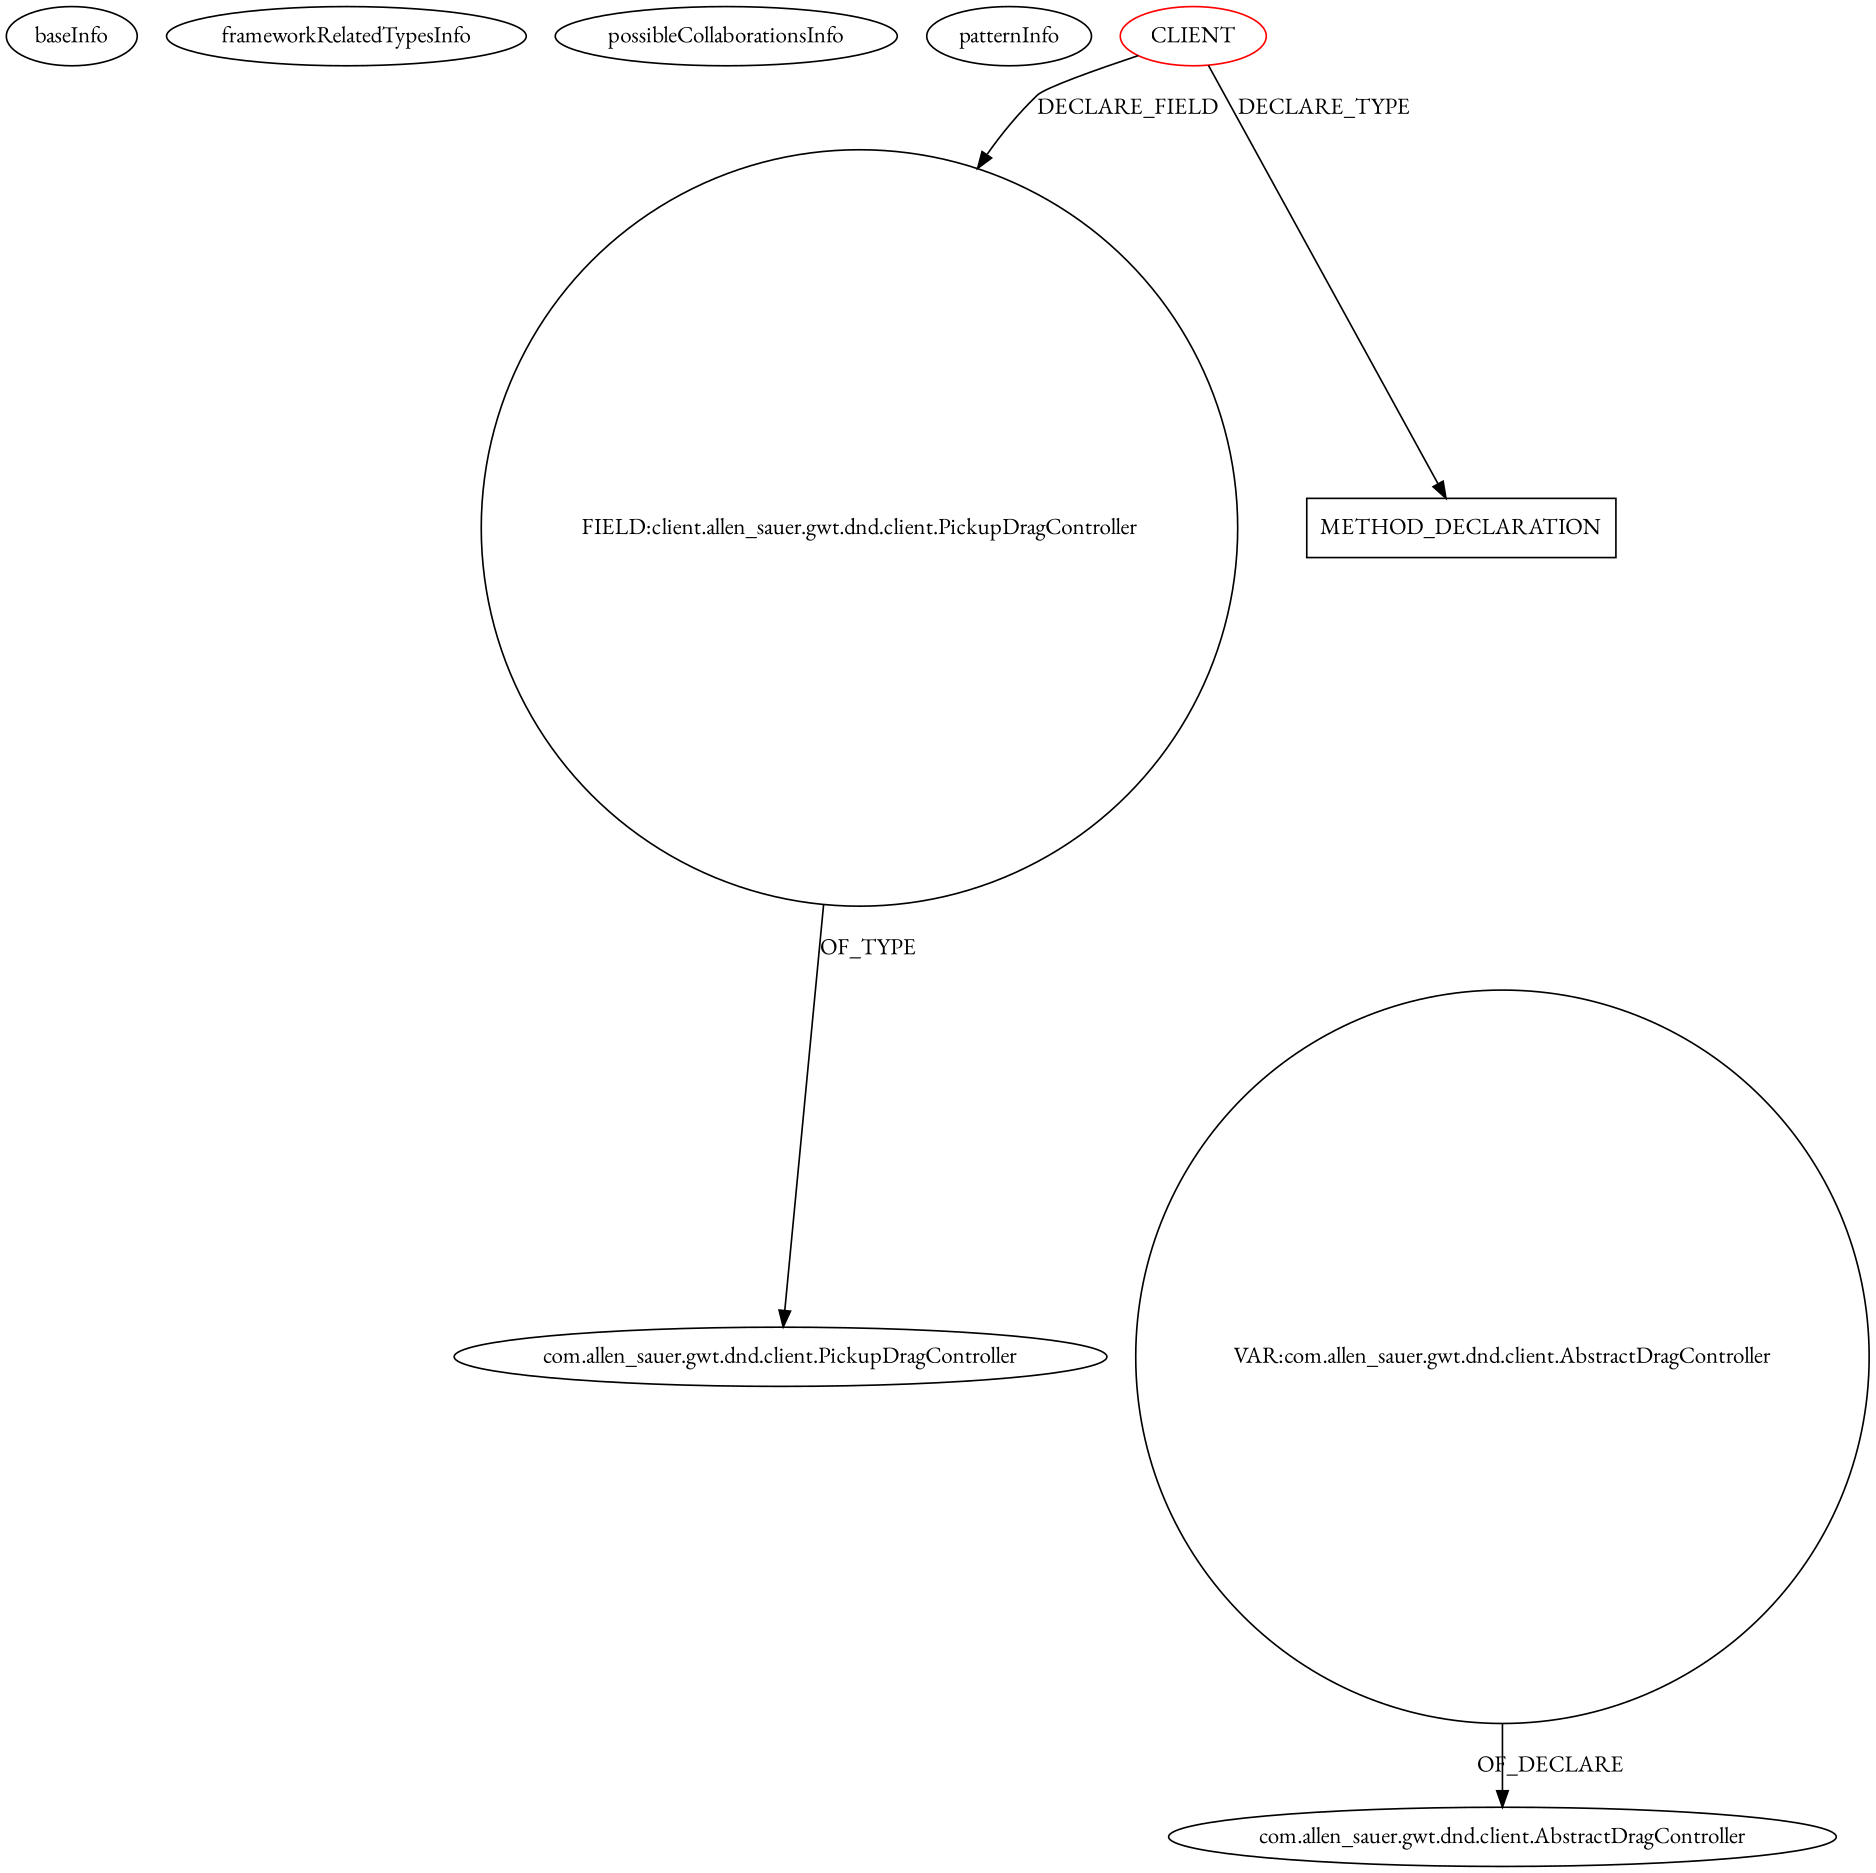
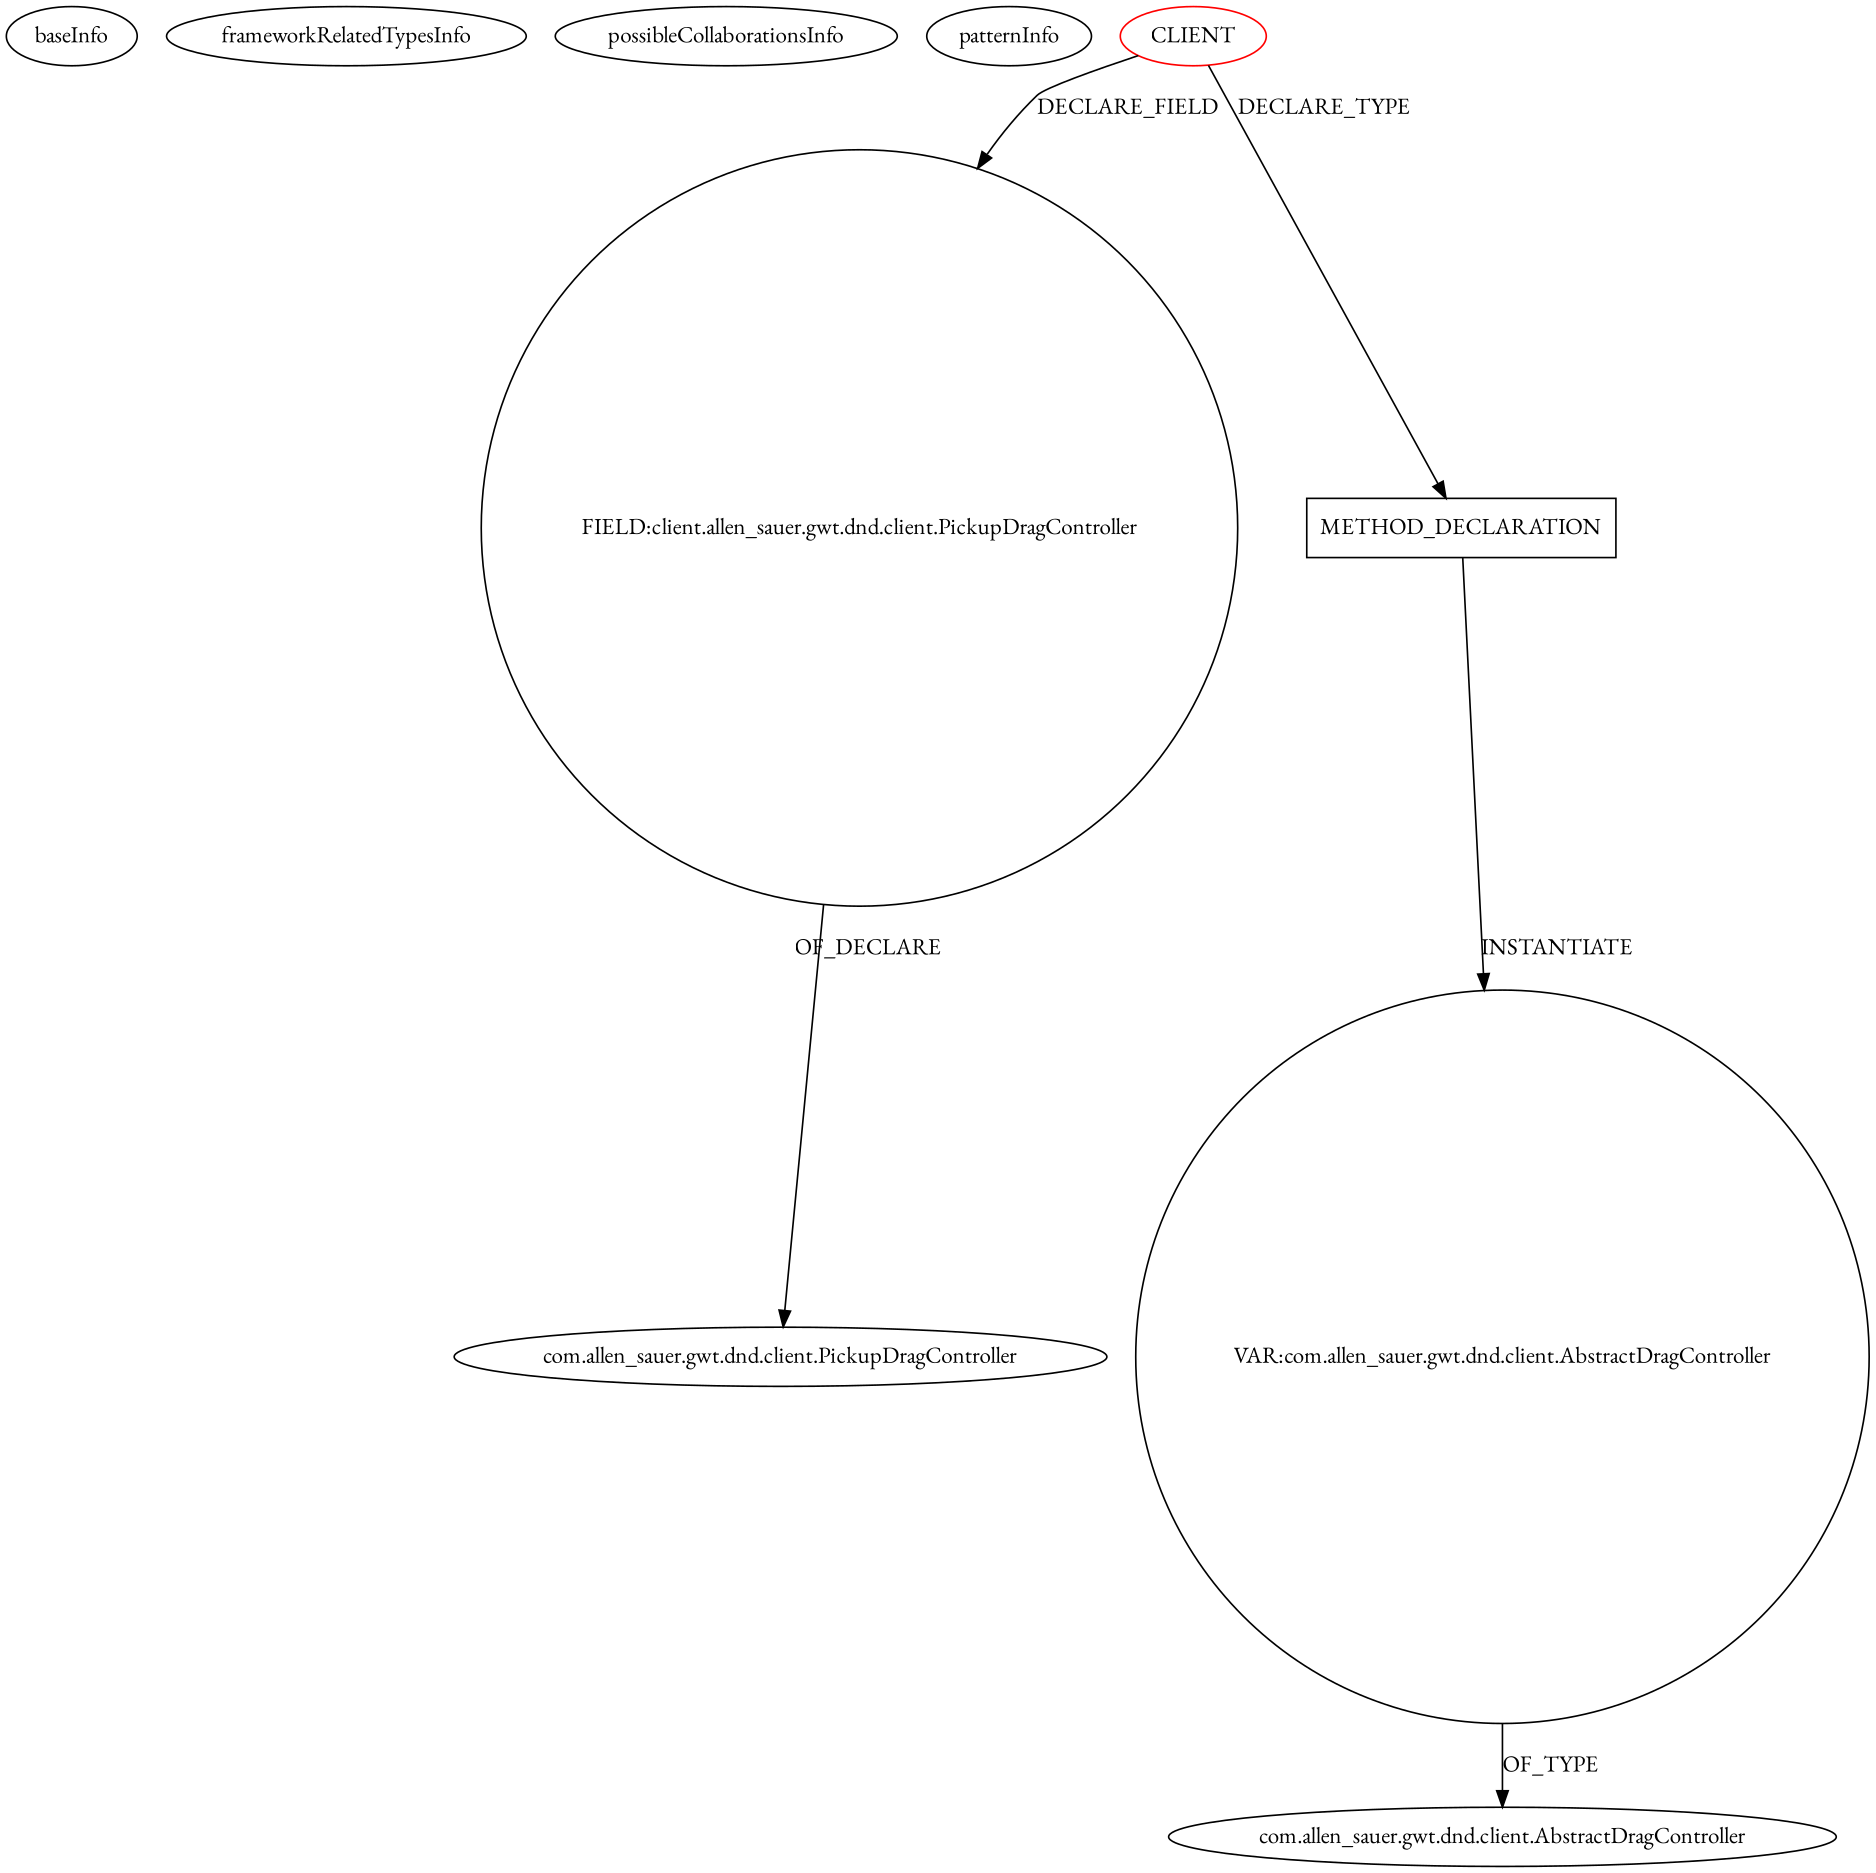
edge "METHOD_DECLARATION" -> "VAR:com.allen_sauer.gwt.dnd.client.AbstractDragController": added, label "INSTANTIATE"
edge "FIELD:client.allen_sauer.gwt.dnd.client.PickupDragController" -> "com.allen_sauer.gwt.dnd.client.PickupDragController": label "OF_TYPE" -> "OF_DECLARE"
edge "VAR:com.allen_sauer.gwt.dnd.client.AbstractDragController" -> "com.allen_sauer.gwt.dnd.client.AbstractDragController": label "OF_DECLARE" -> "OF_TYPE"
